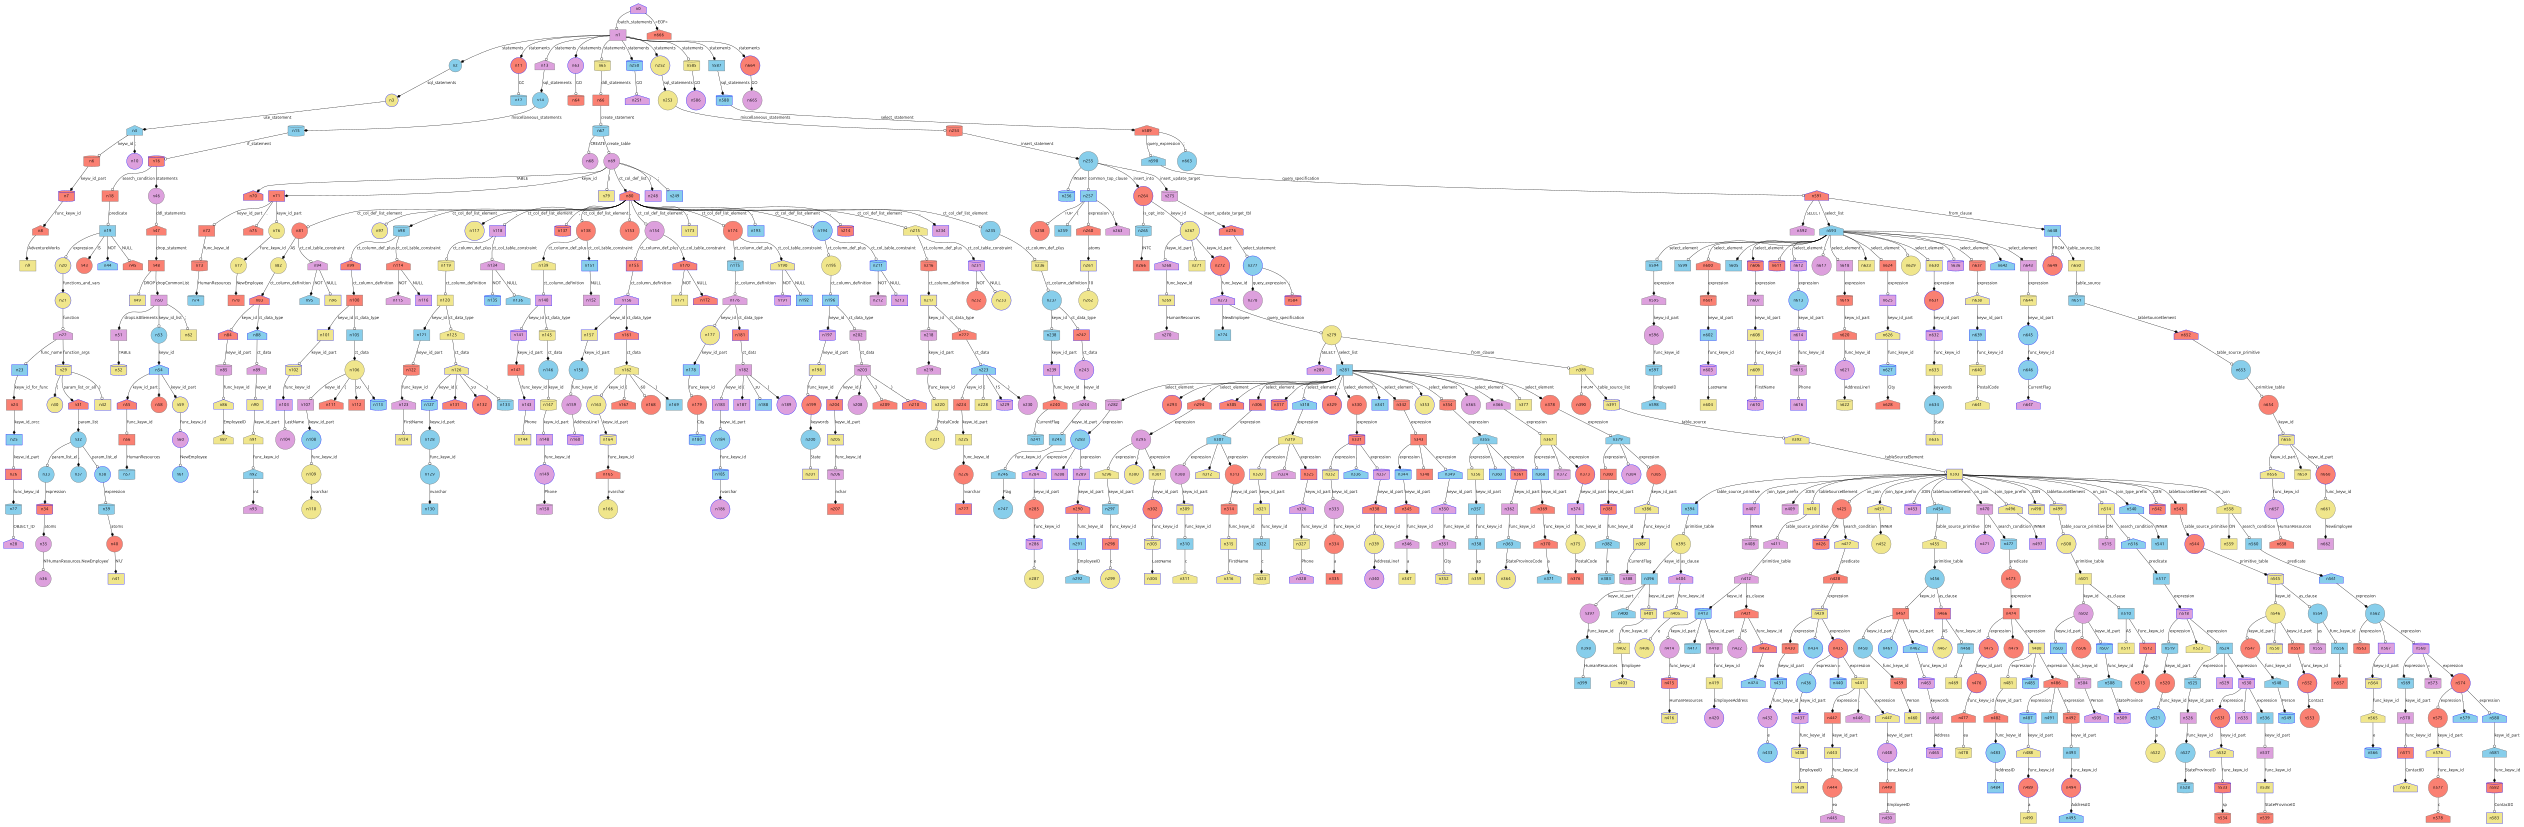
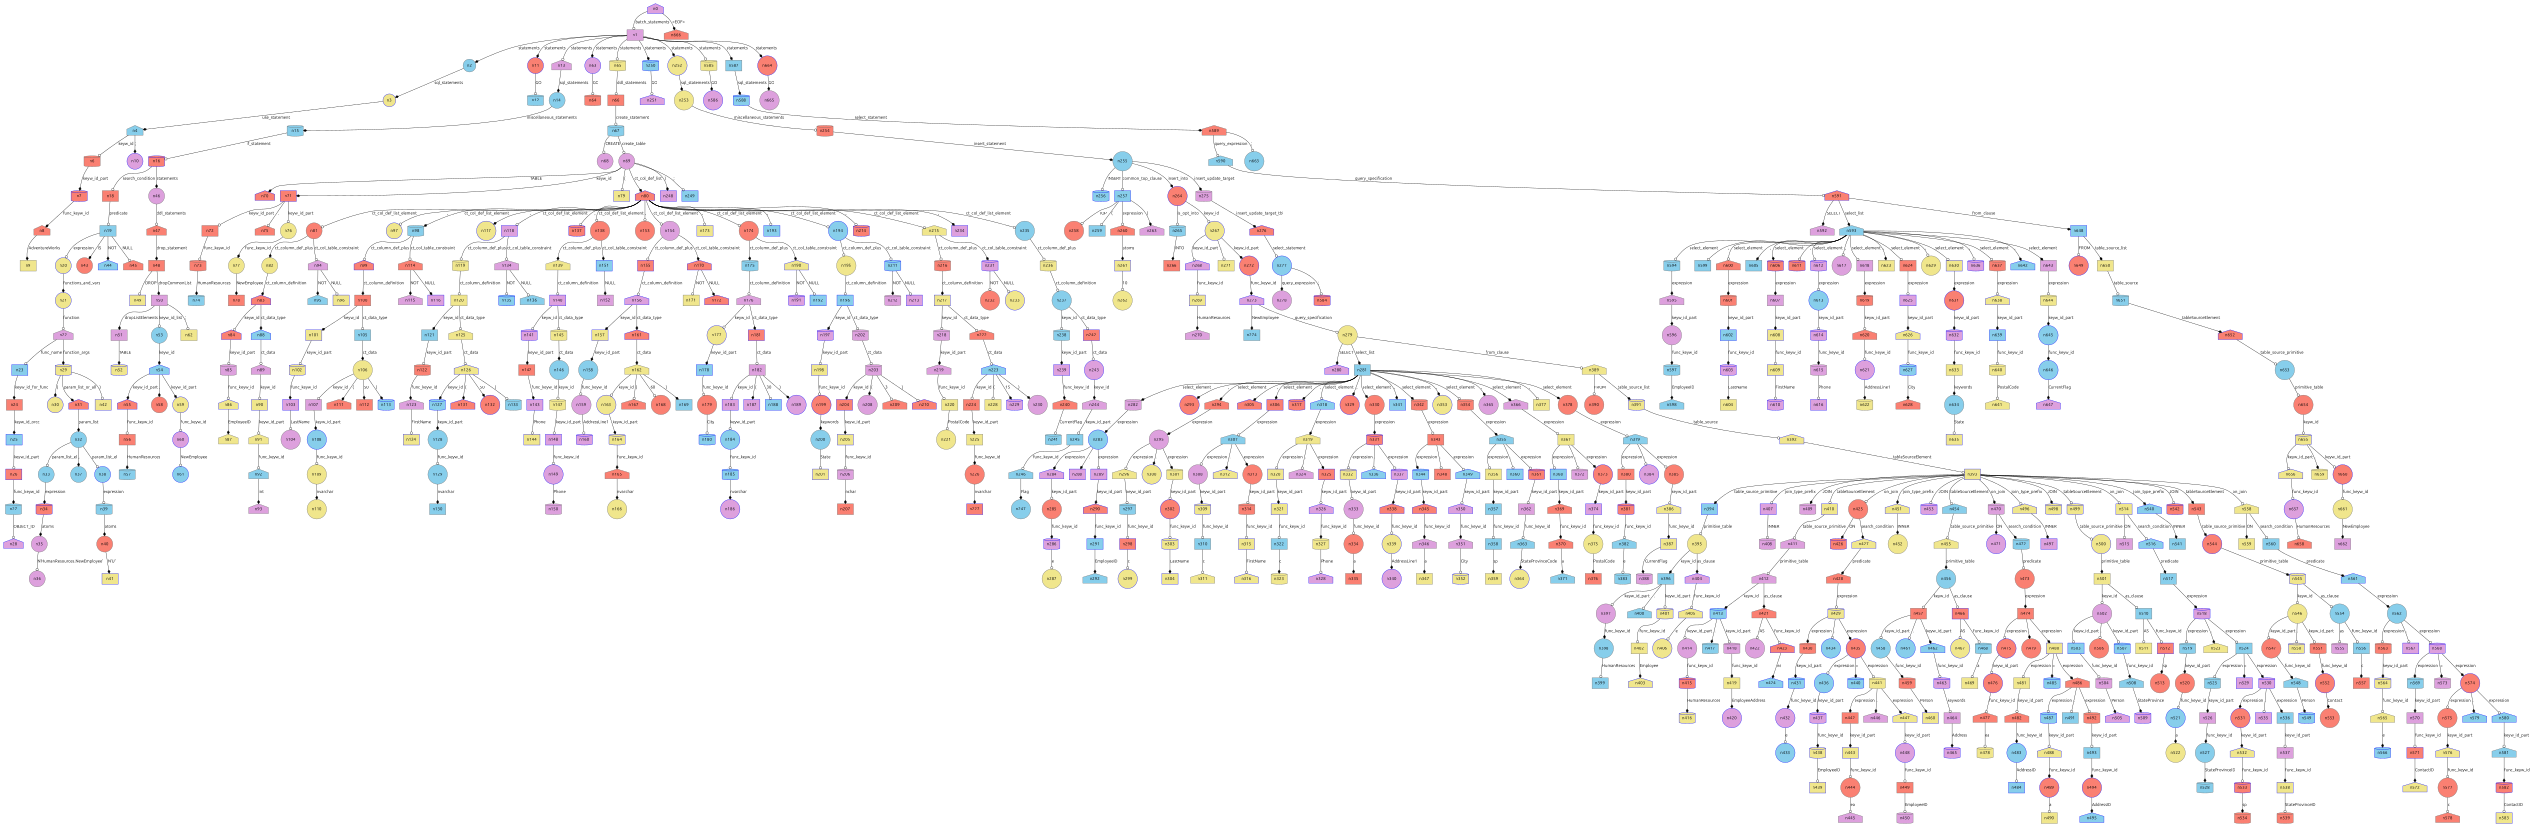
edge "n81" -> "n82": label "AS" -> "ct_column_def_plus"
edge "n567" -> "n564": now "n563" -> "n564"
